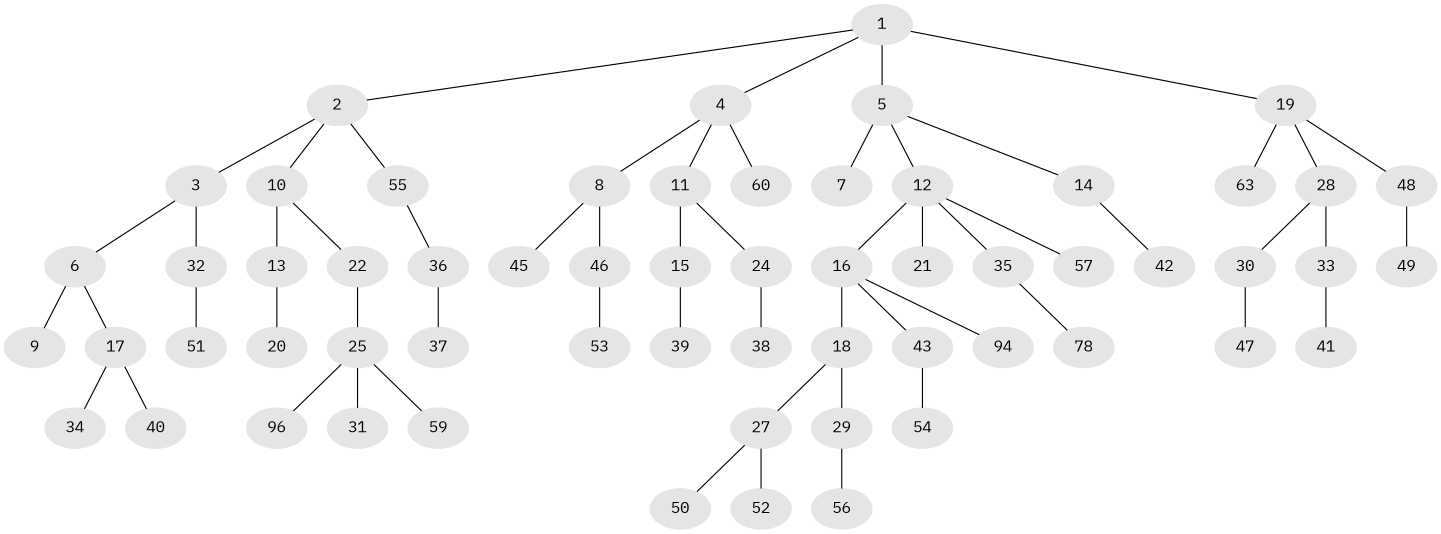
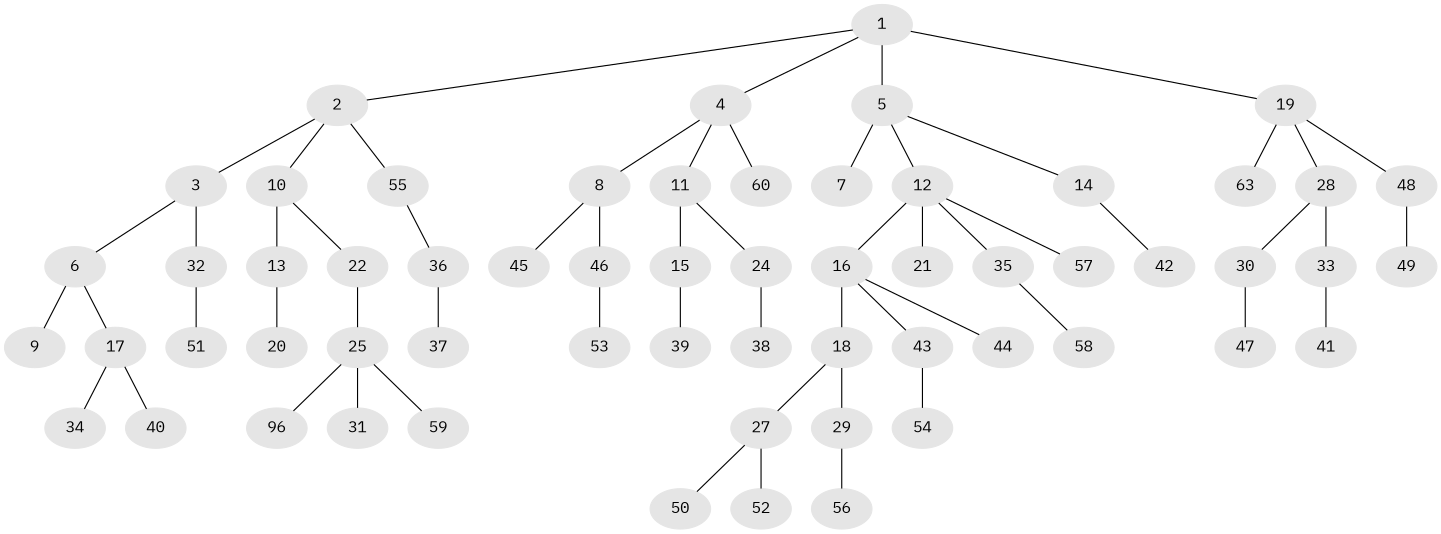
node "94": label "94" -> "44"
node "78": label "78" -> "58"
